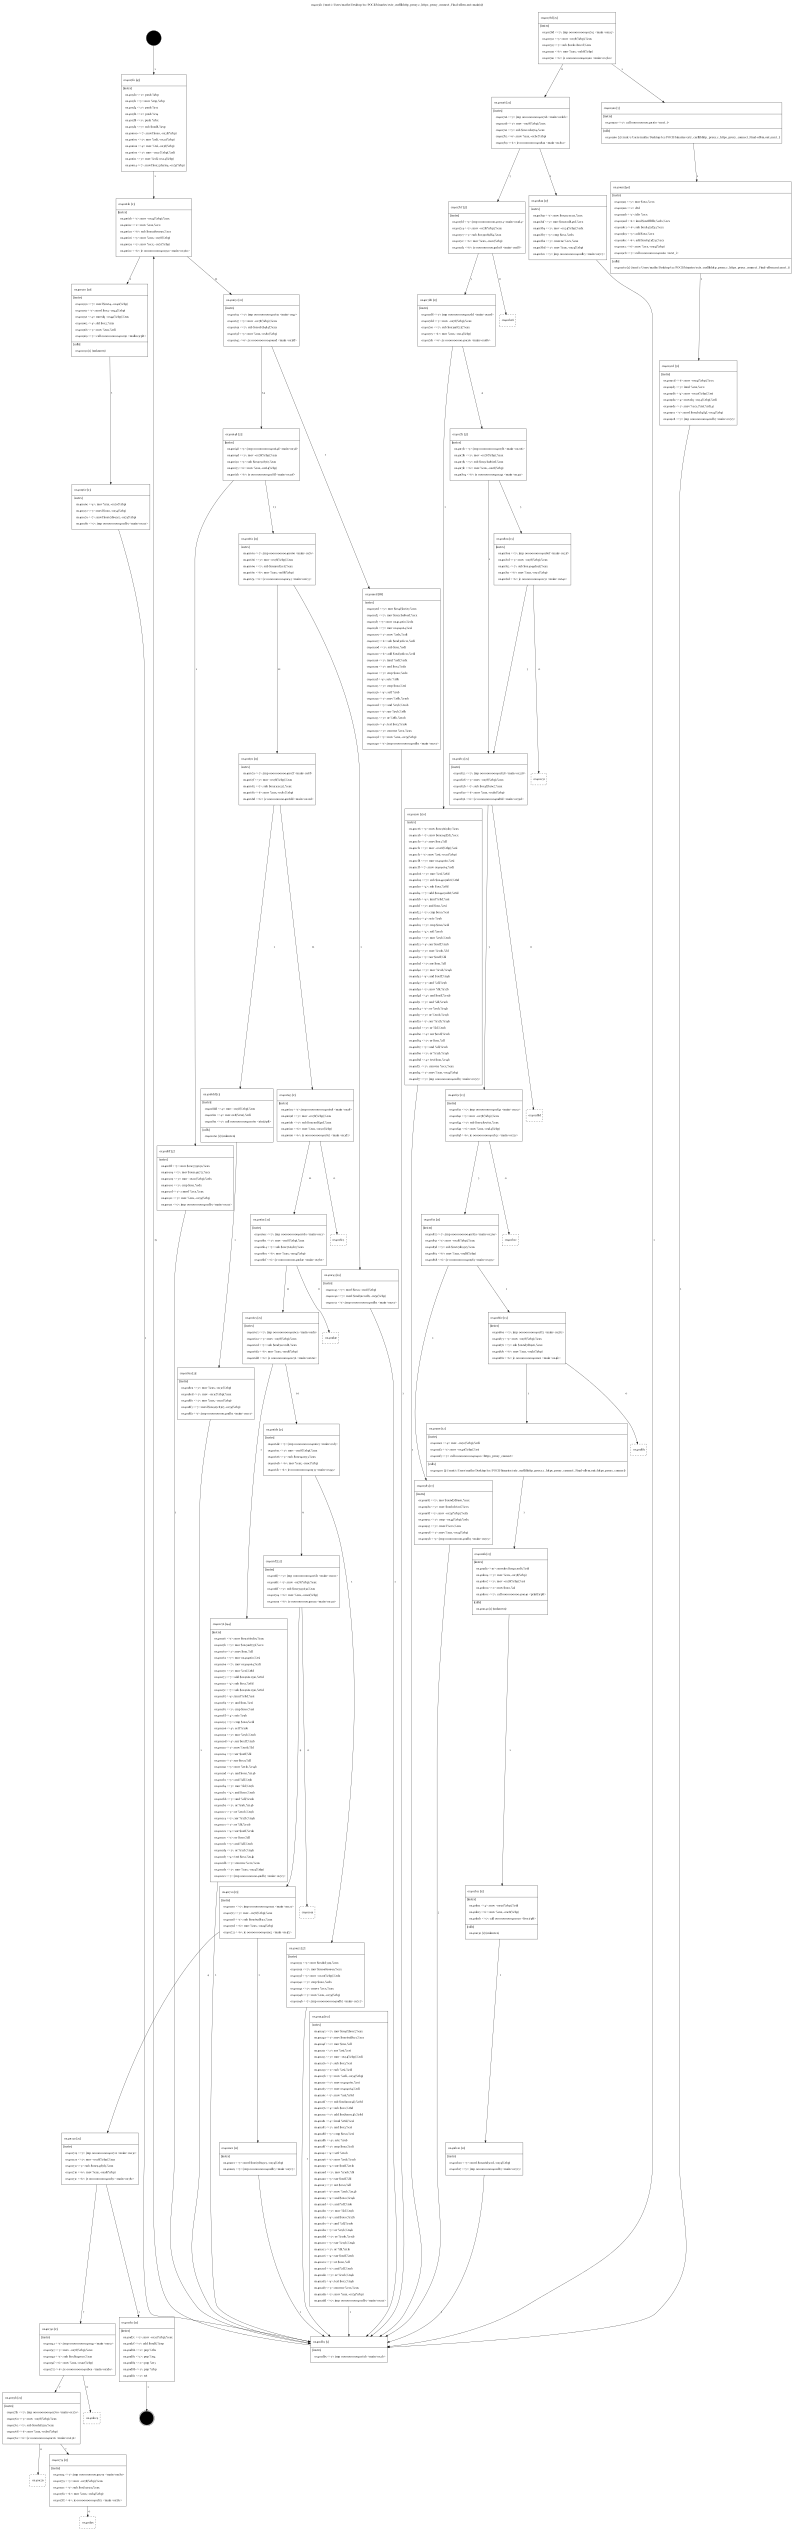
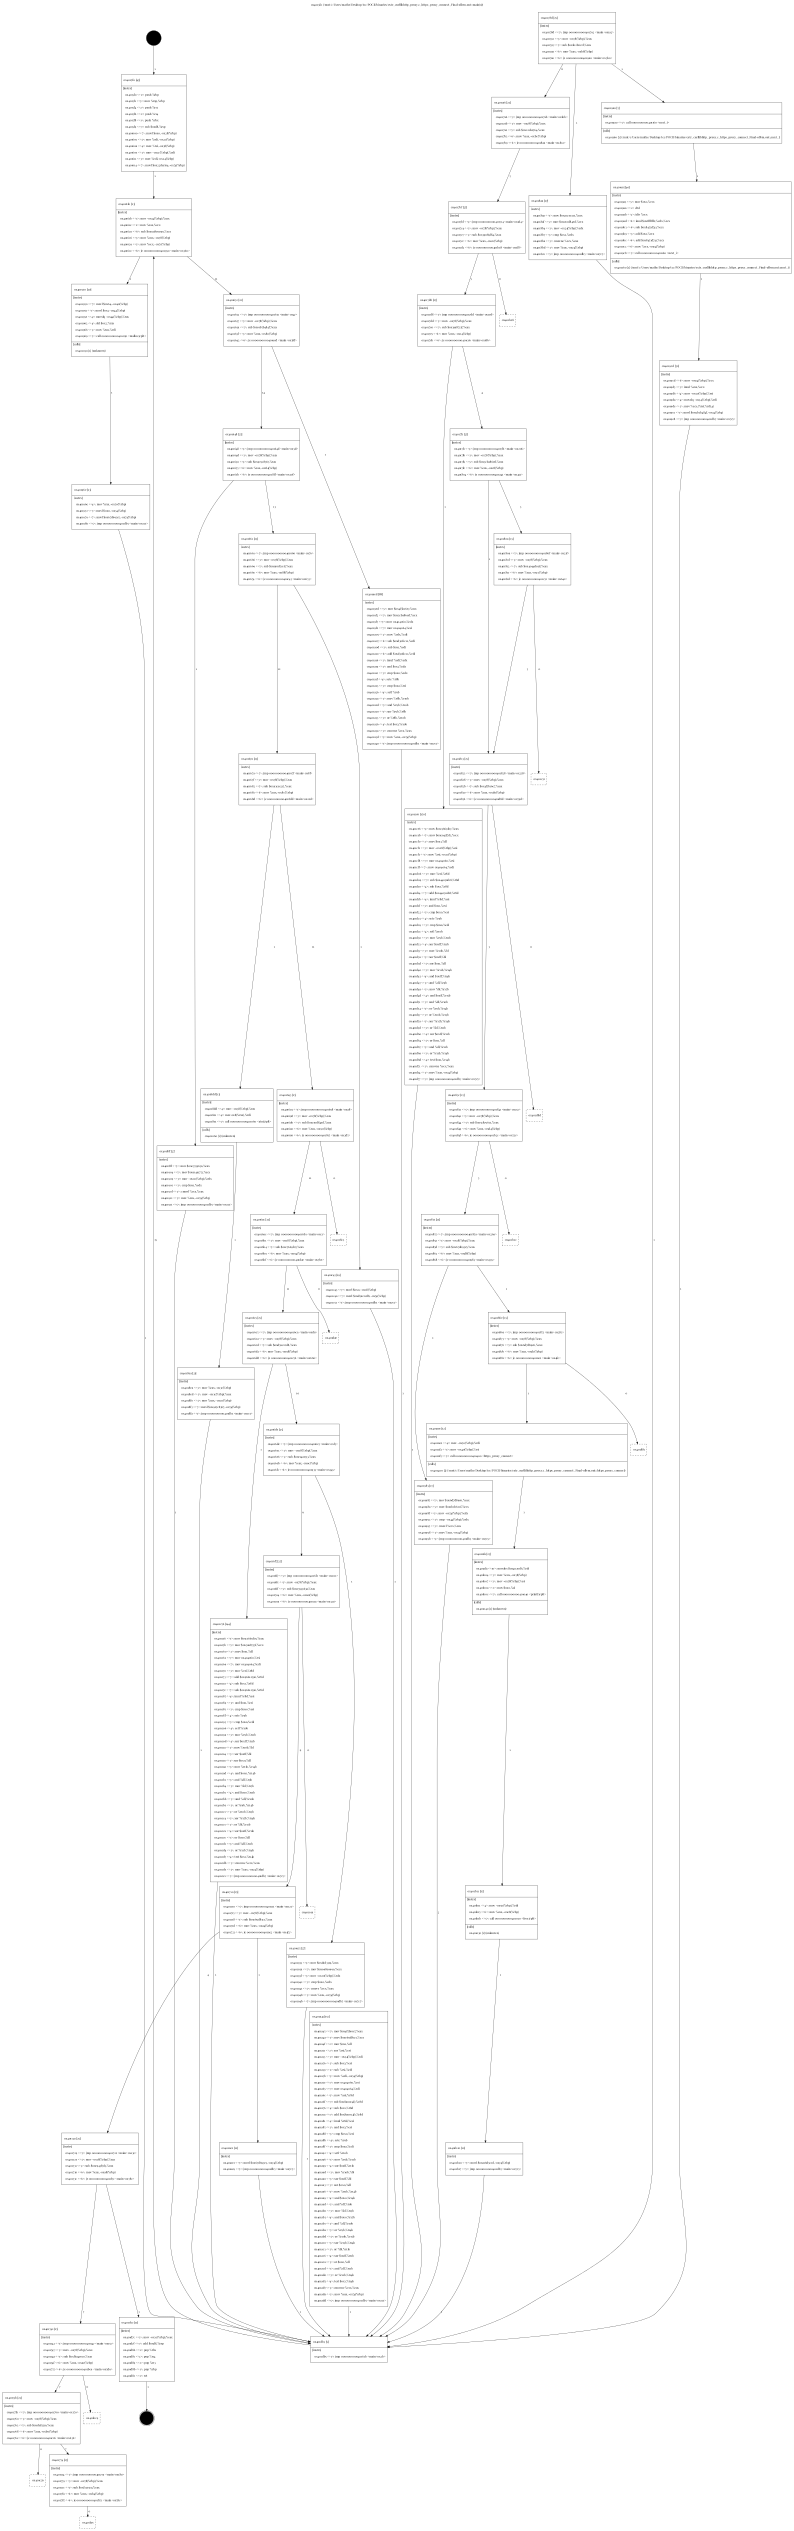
edge "0x4017a6 [25]" -> "0x4018aa [27]": now "0x40178d [25]" -> "0x4018aa [27]"
